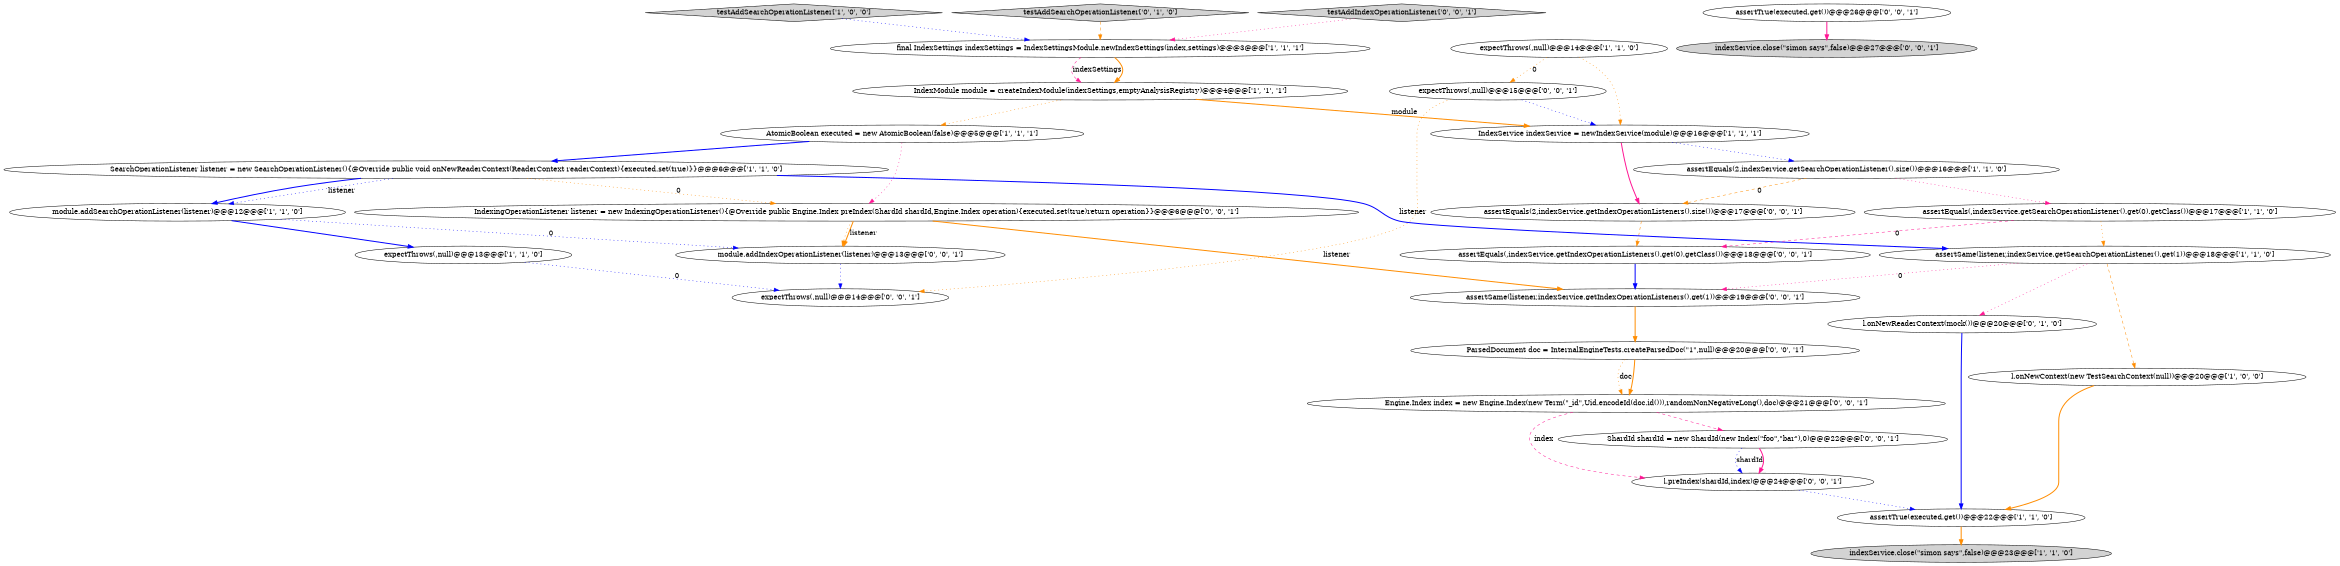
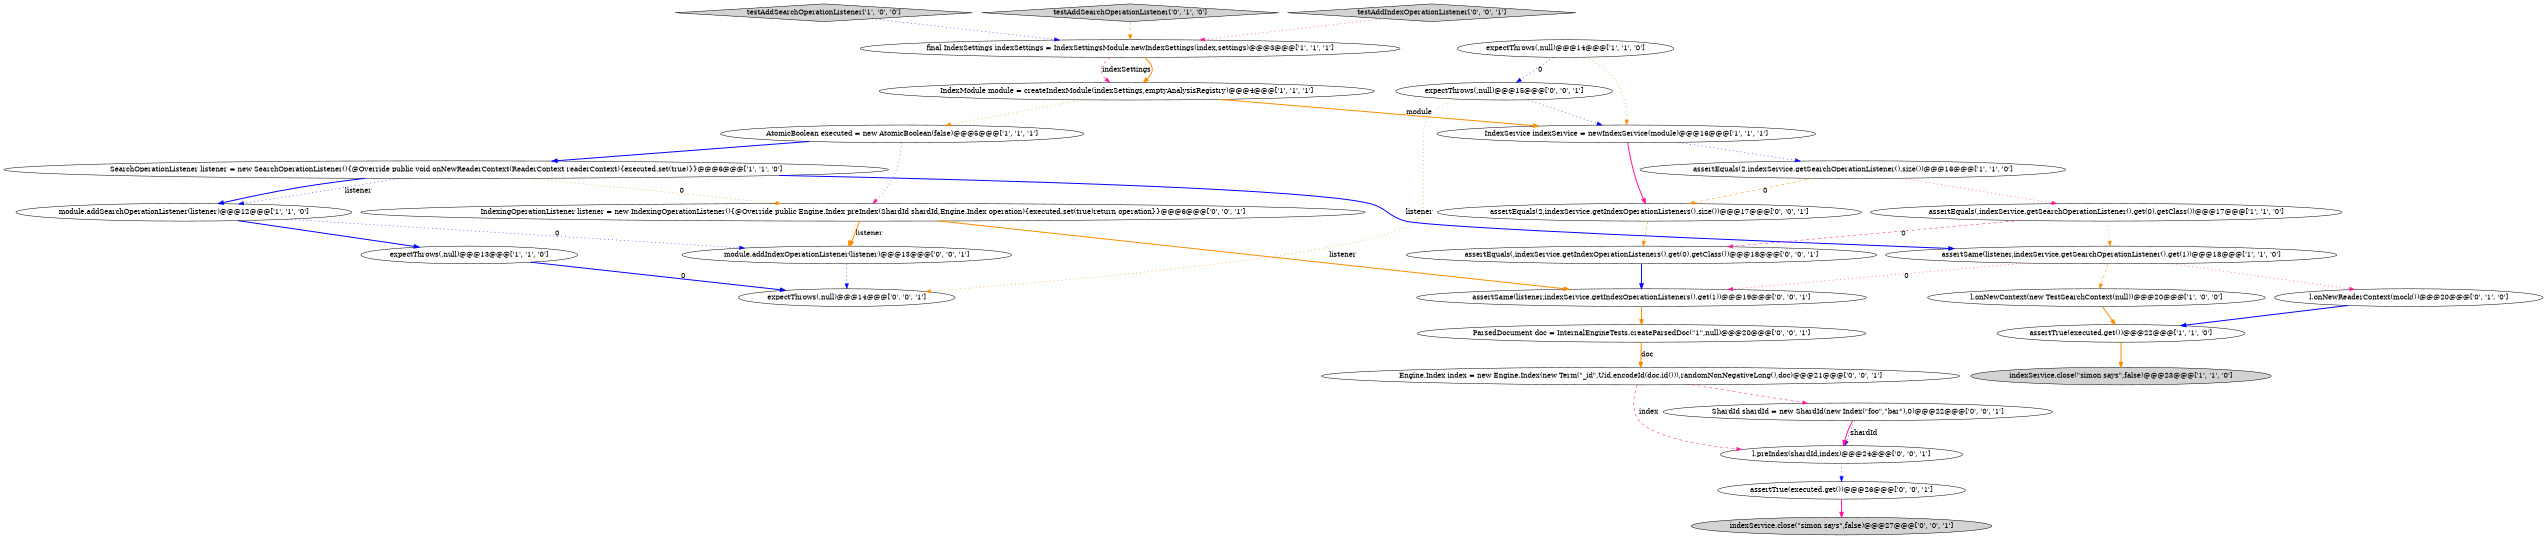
edge "expectThrows(,null)@@@14@@@['1', '1', '0']" -> "expectThrows(,null)@@@15@@@['0', '0', '1']": color darkorange -> blue
edge "expectThrows(,null)@@@13@@@['1', '1', '0']" -> "expectThrows(,null)@@@14@@@['0', '0', '1']": style dotted -> bold
edge "l.preIndex(shardId,index)@@@24@@@['0', '0', '1']" -> "assertTrue(executed.get())@@@22@@@['1', '1', '0']": now "l.preIndex(shardId,index)@@@24@@@['0', '0', '1']" -> "assertTrue(executed.get())@@@26@@@['0', '0', '1']"
